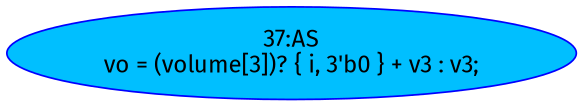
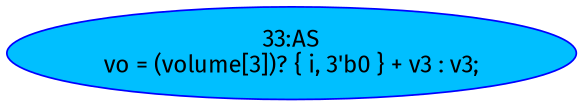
node "37:AS vo = (volume[3])? { i, 3'b0 } + v3 : v3;": label "37:AS vo = (volume[3])? { i, 3'b0 } + v3 : v3;" -> "33:AS vo = (volume[3])? { i, 3'b0 } + v3 : v3;"
